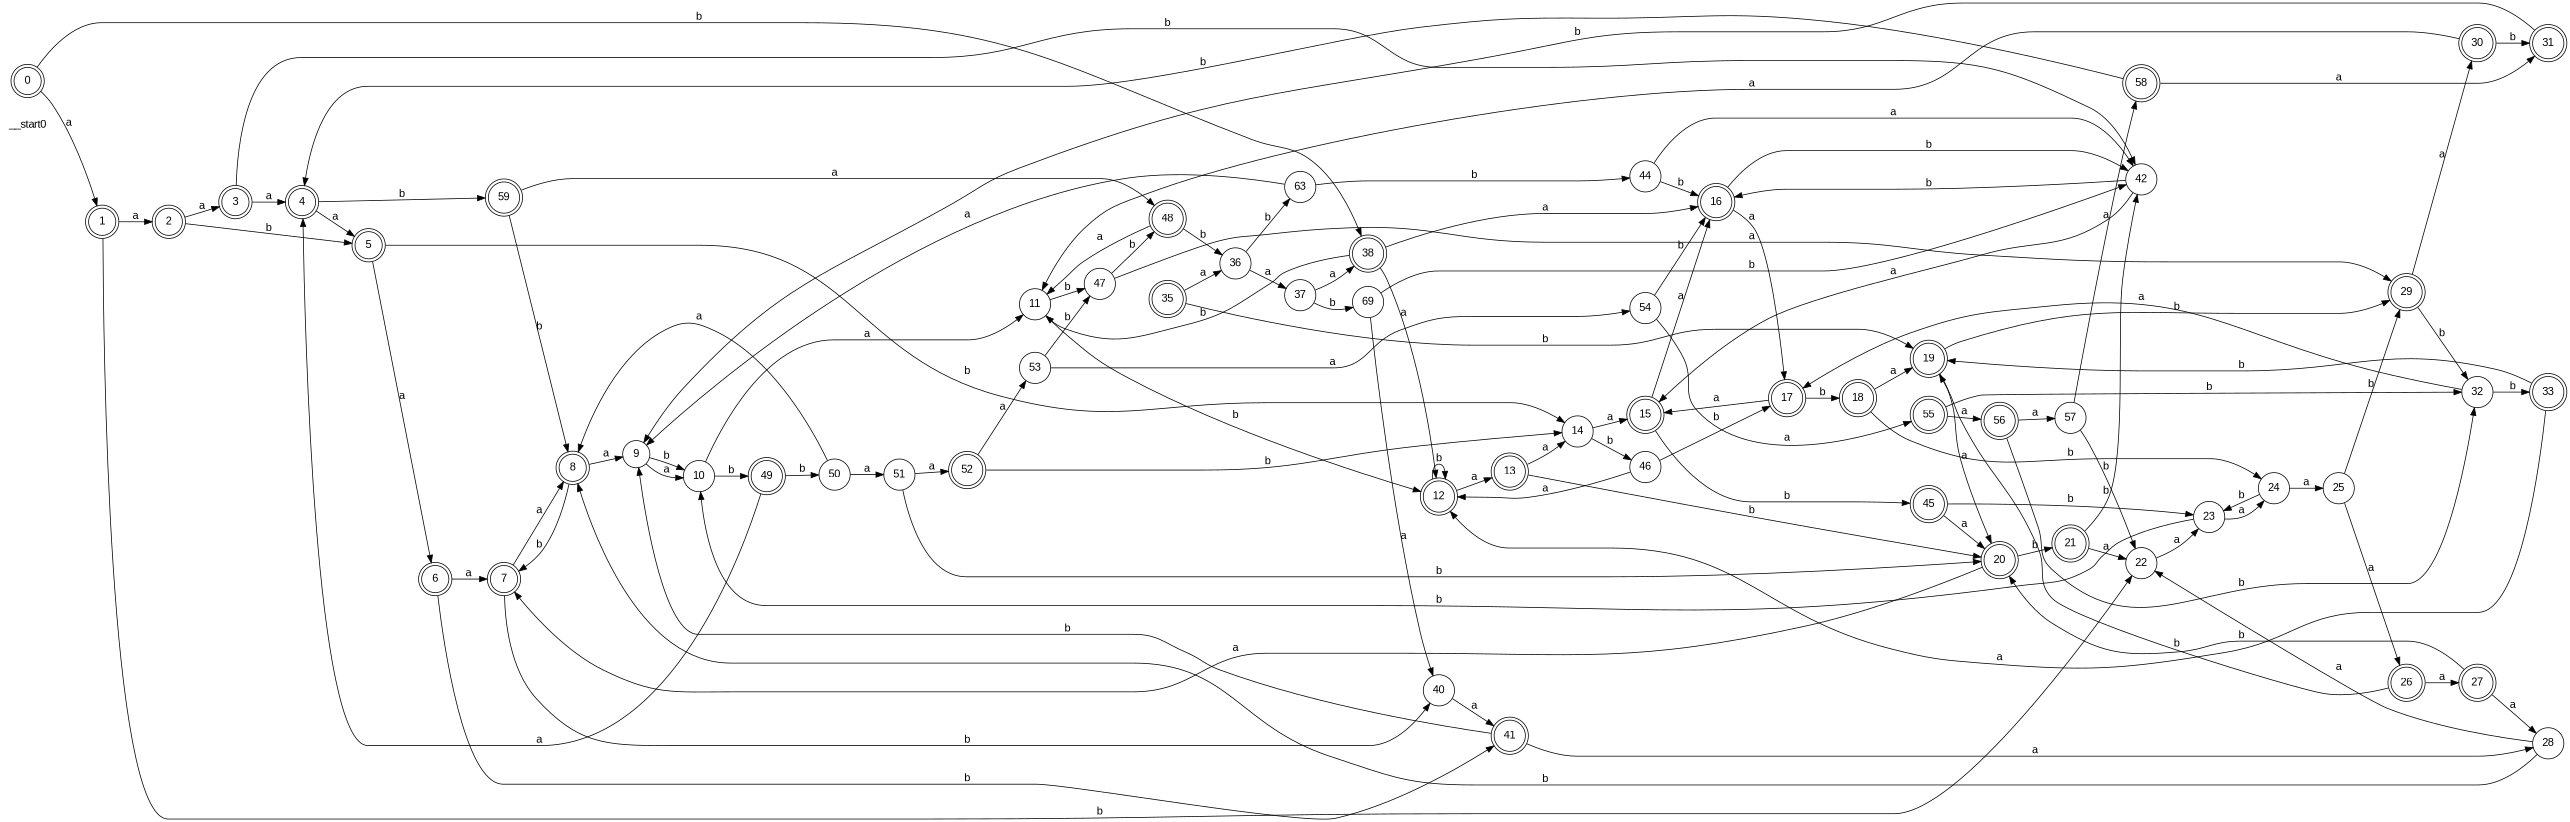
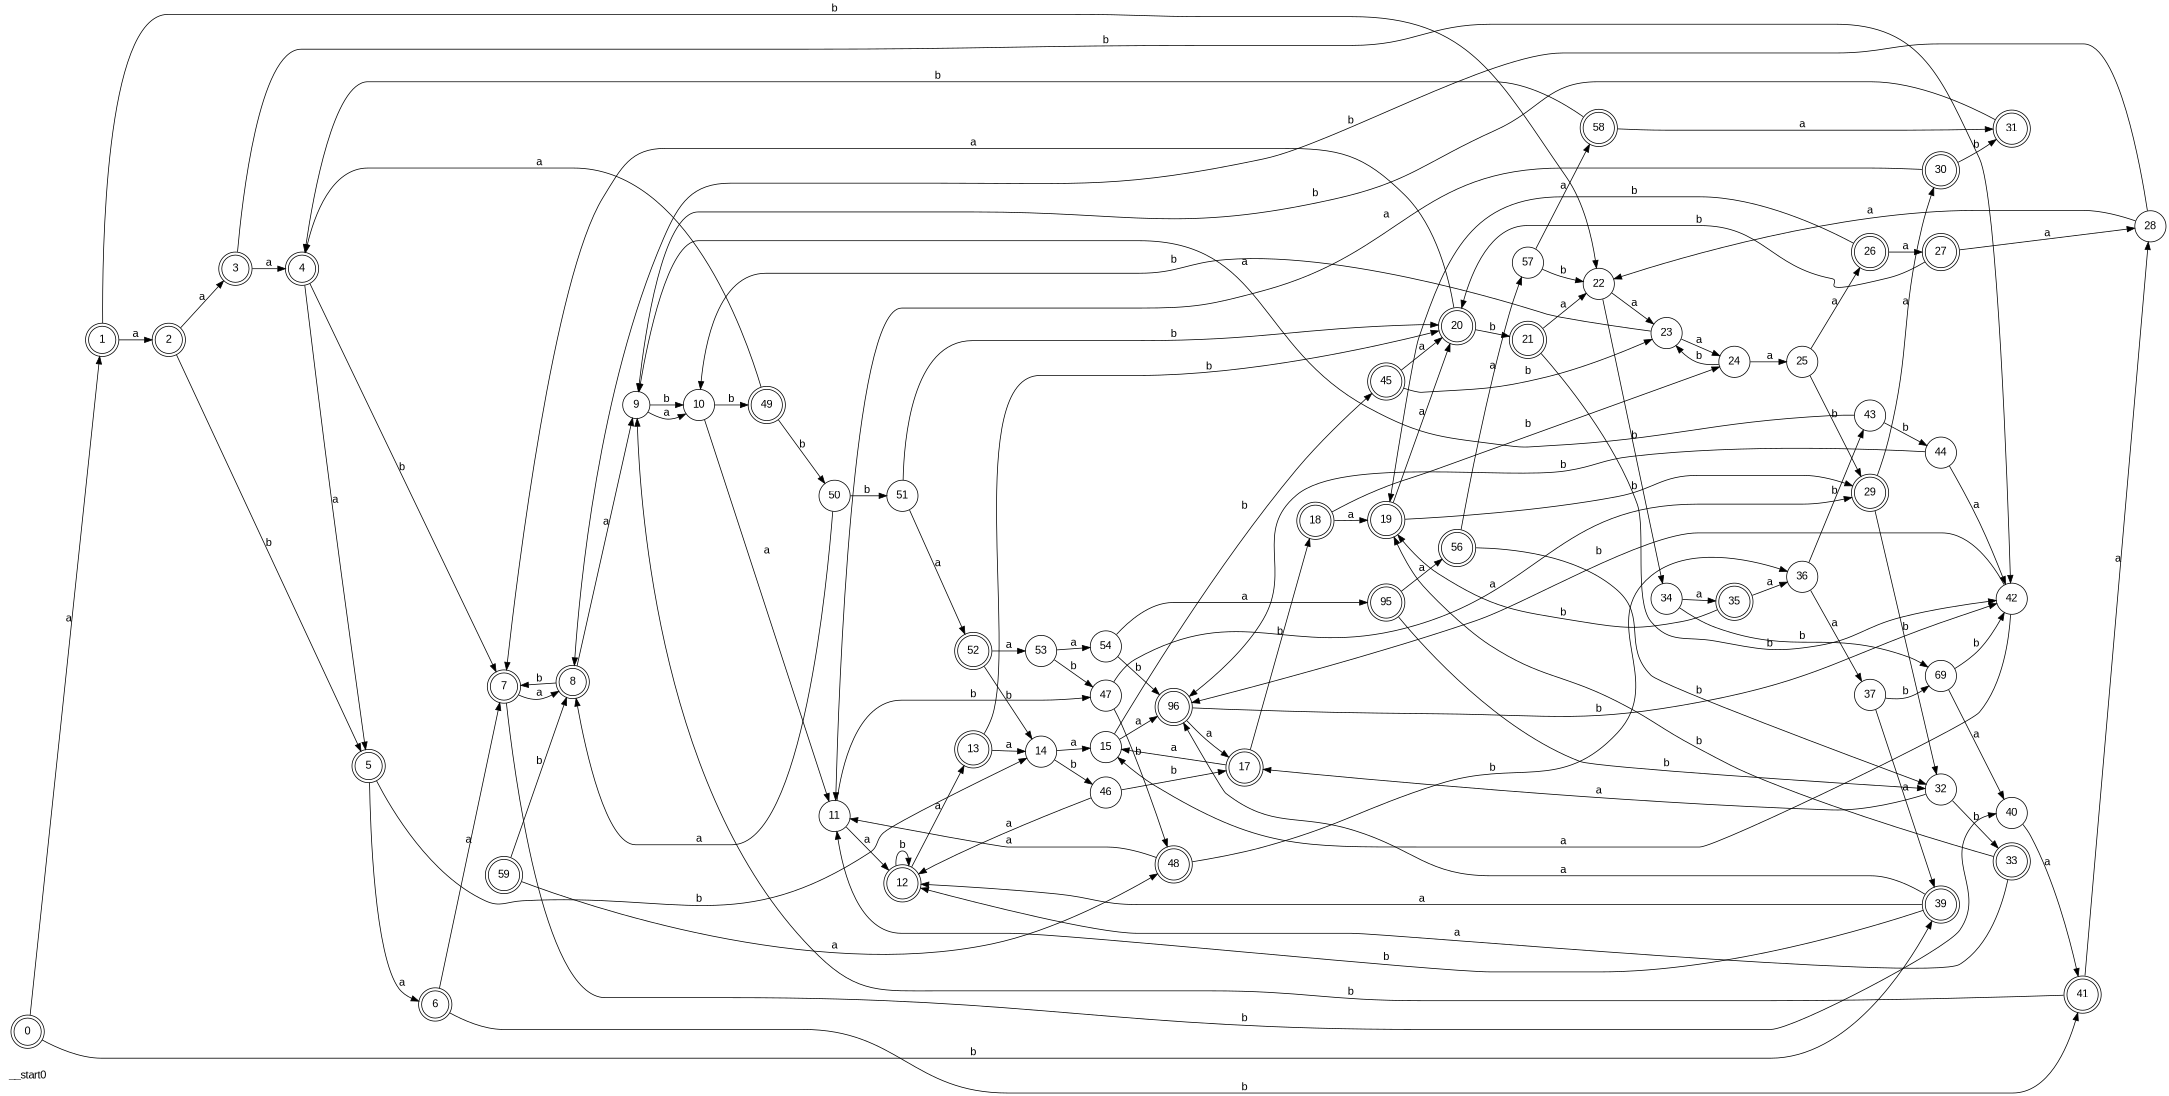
node "63": label "63" -> "43"
edge "4" -> "59": now "4" -> "7"
node "16": label "16" -> "96"
node "38": label "38" -> "39"
edge "11" -> "12": label "b" -> "a"
node "15": shape doublecircle -> circle
node "55": label "55" -> "95"
edge "50" -> "51": label "a" -> "b"
node "34": added
